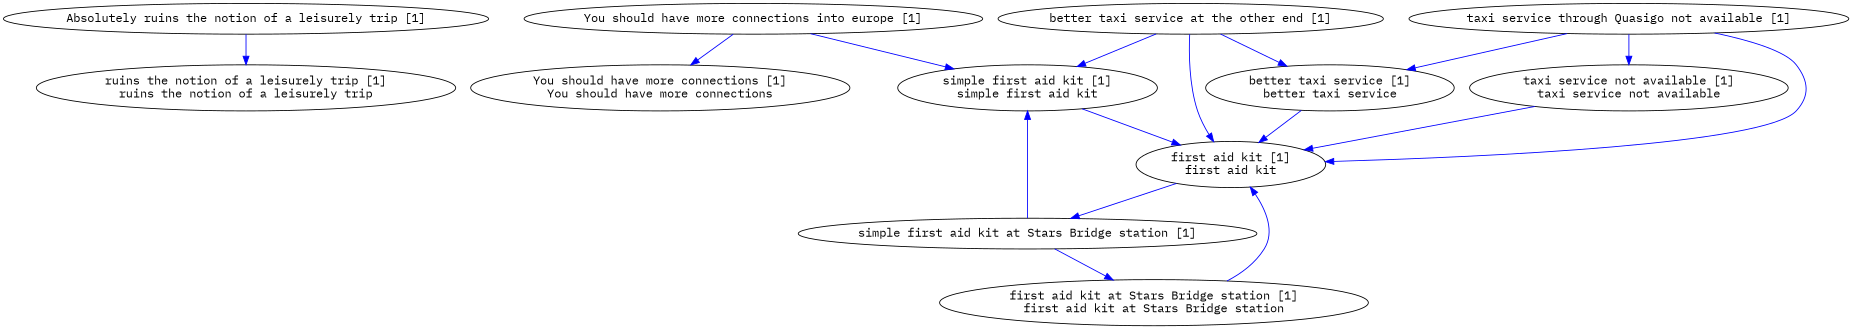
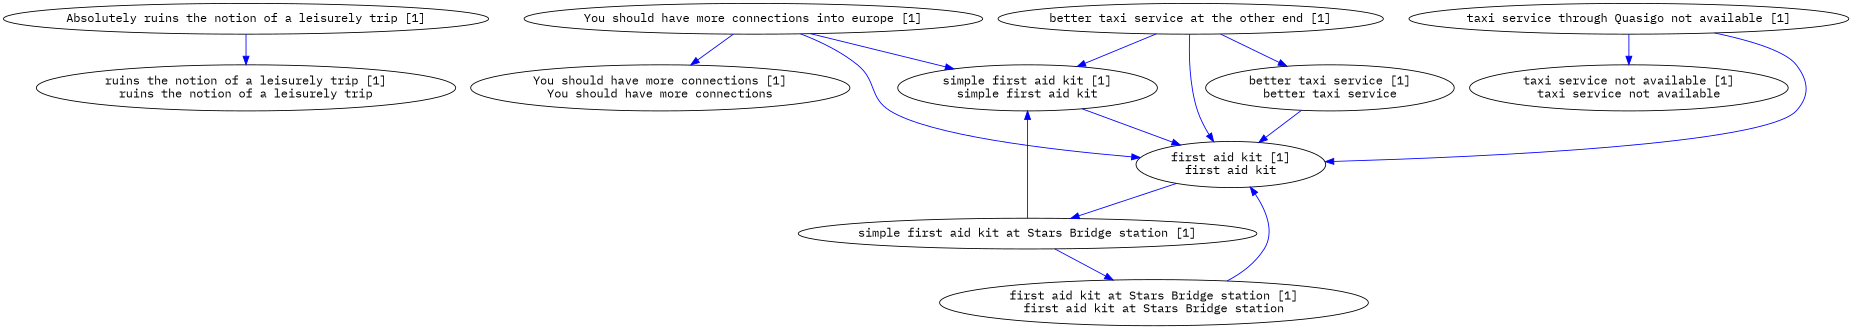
edge "taxi service through Quasigo not available [1]" -> "better taxi service [1] better taxi service": removed
edge "taxi service not available [1] taxi service not available" -> "first aid kit [1] first aid kit": now "You should have more connections into europe [1]" -> "first aid kit [1] first aid kit"
